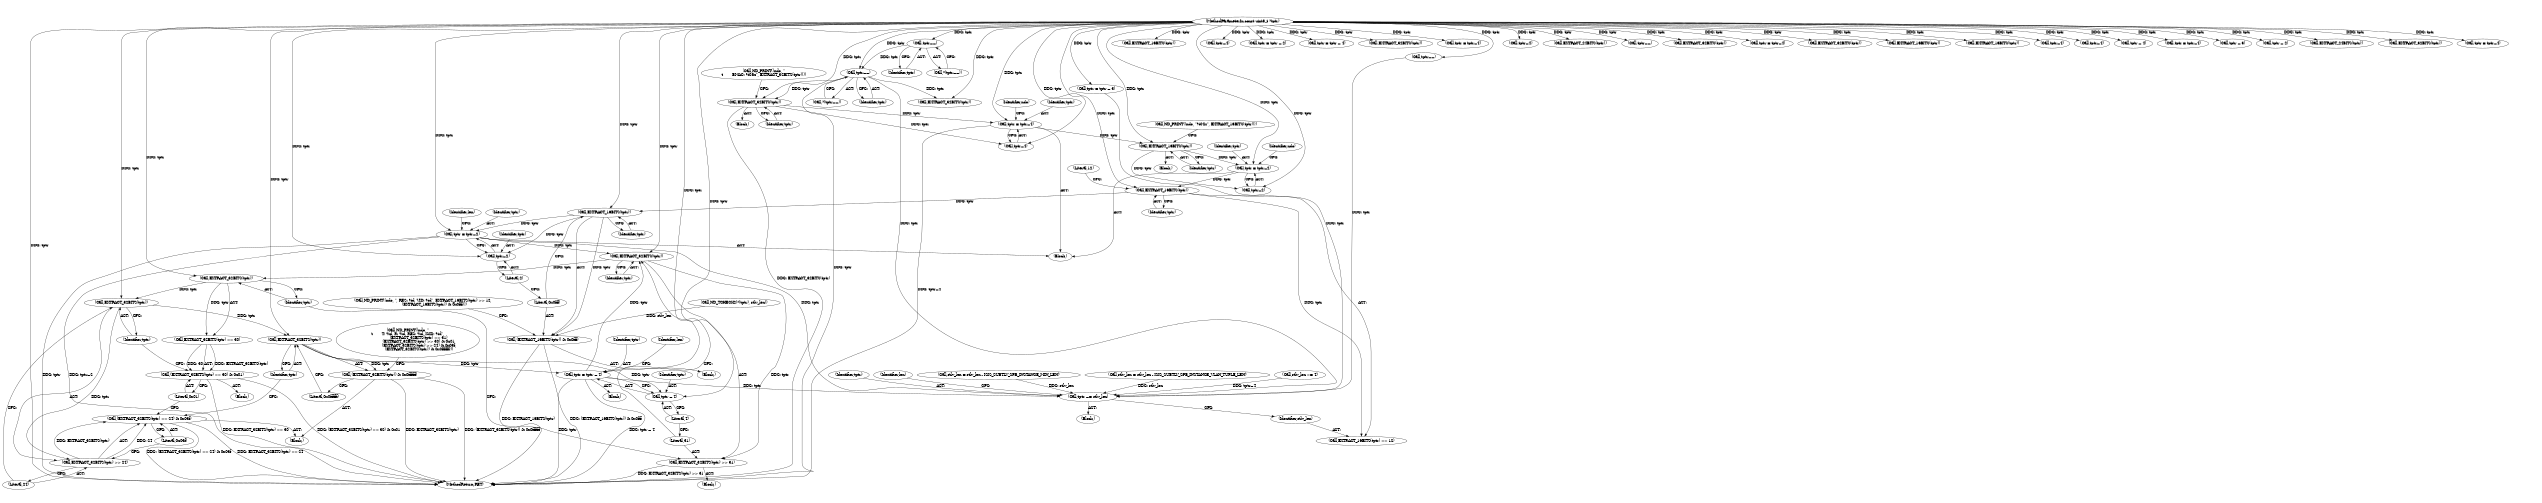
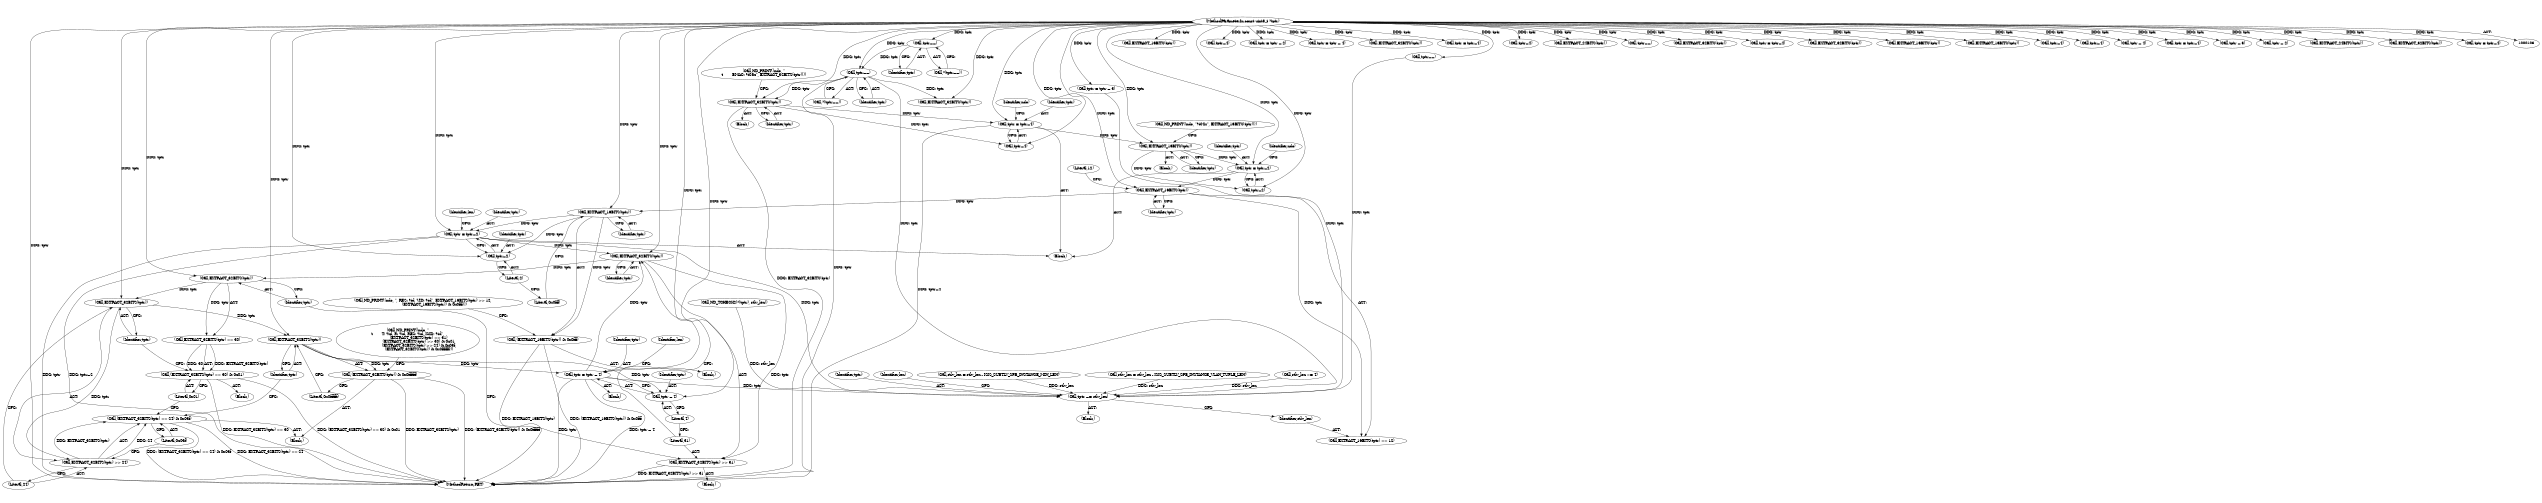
node "1000103": added
edge "(Call,ND_TCHECK2(*(tptr), stlv_len))" -> "(Call,(EXTRACT_16BITS(tptr)) & 0x0fff)": now "(Call,ND_TCHECK2(*(tptr), stlv_len))" -> "(Call,tptr += stlv_len)"
edge "(Literal,0x0fff)" -> "(Call,(EXTRACT_16BITS(tptr)) & 0x0fff)": removed, label "AST:"
edge "(Call,stlv_len >= 4)" -> "(Call,tptr += stlv_len)": label "DDG: tptr+4" -> "DDG: stlv_len"
